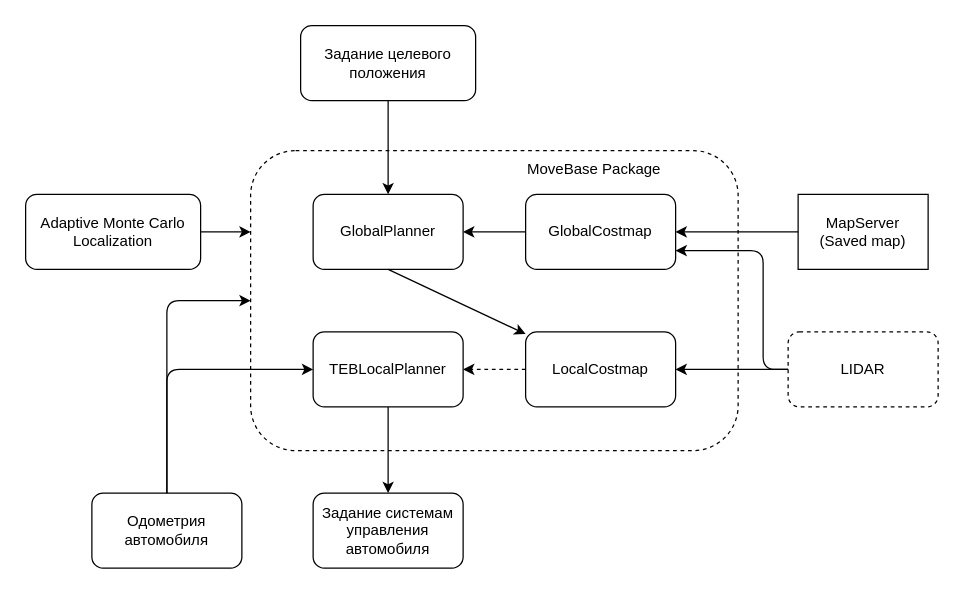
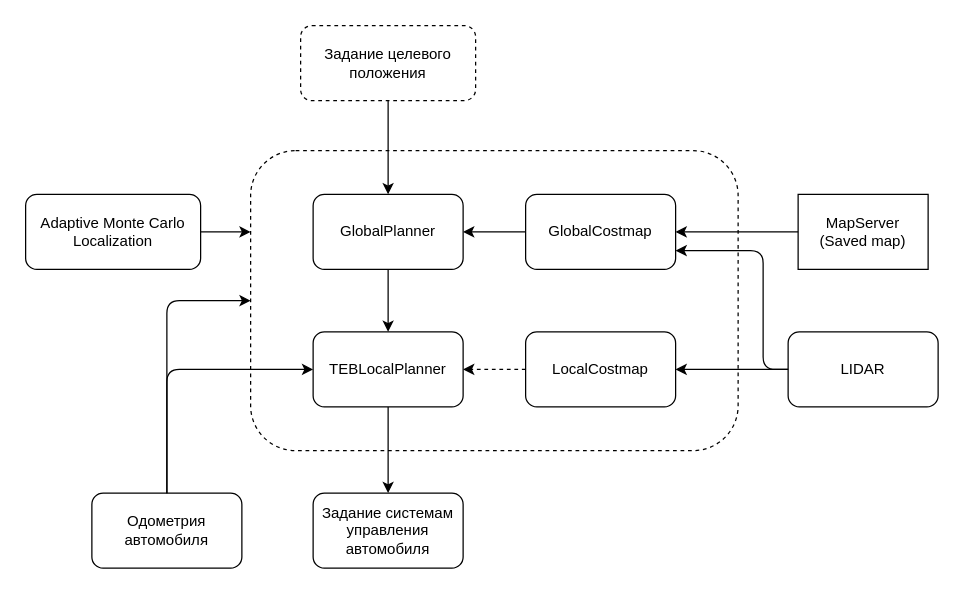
node "Задание целевого положения": style solid -> dashed
node "MoveBase Package": removed
edge "GlobalPlanner" -> "LocalCostmap": now "GlobalPlanner" -> "TEBLocalPlanner"
node "LIDAR": style dashed -> solid
